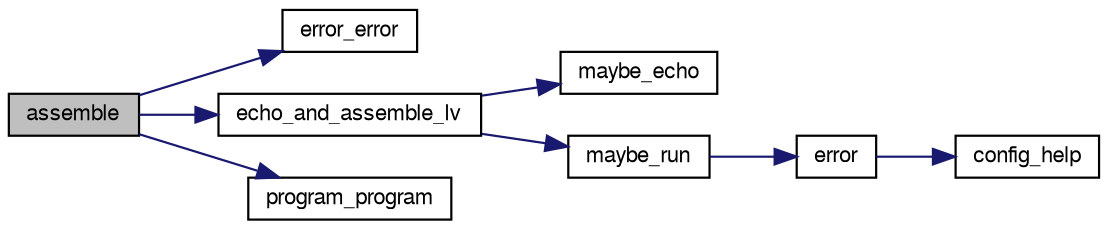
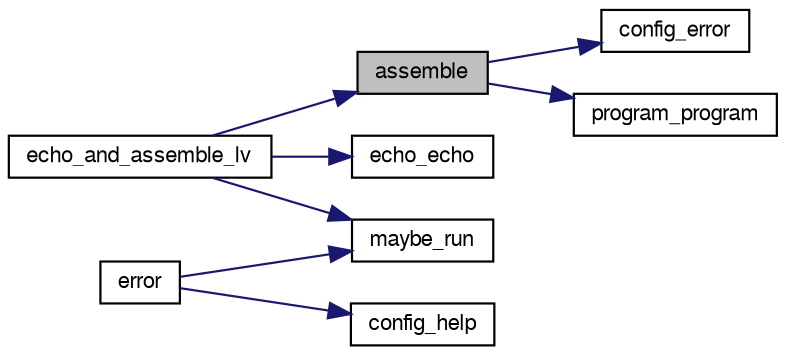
node "error_error": label "error_error" -> "config_error"
node "maybe_echo": label "maybe_echo" -> "echo_echo"
edge "assemble" -> "echo_and_assemble_lv": reversed
edge "maybe_run" -> "error": reversed
